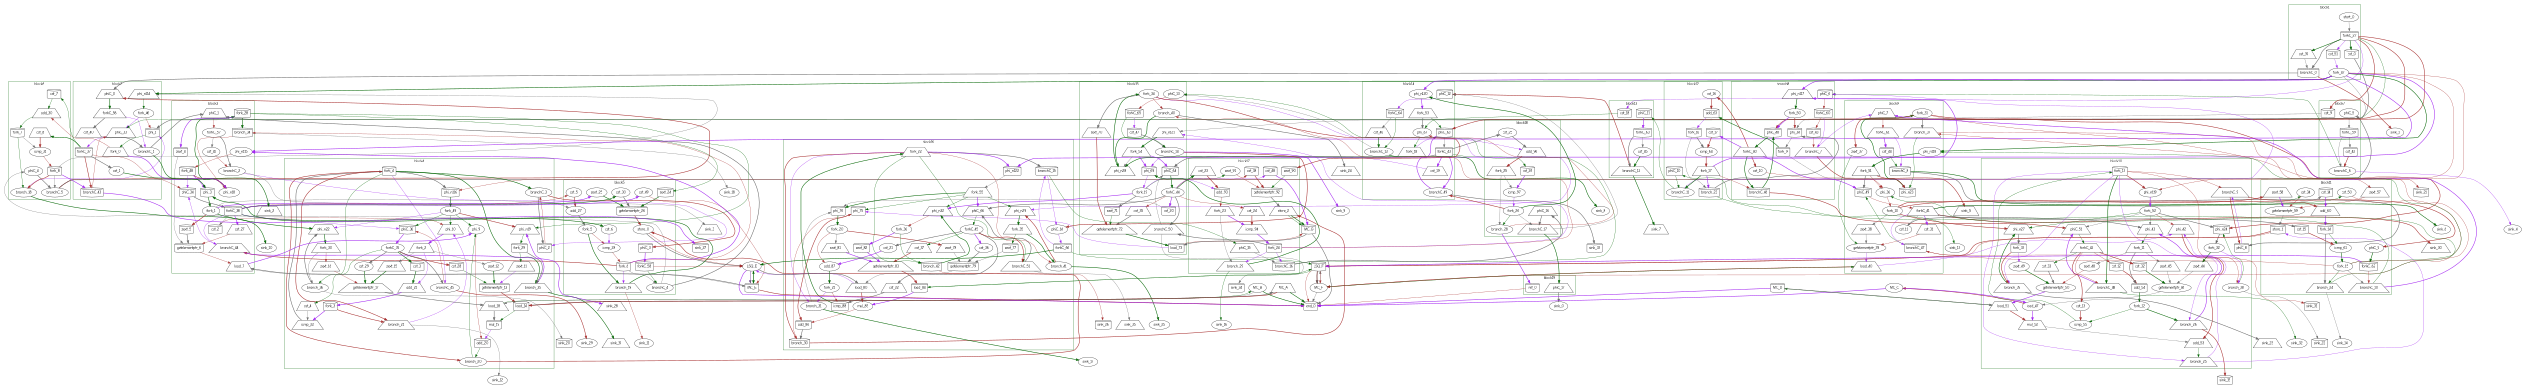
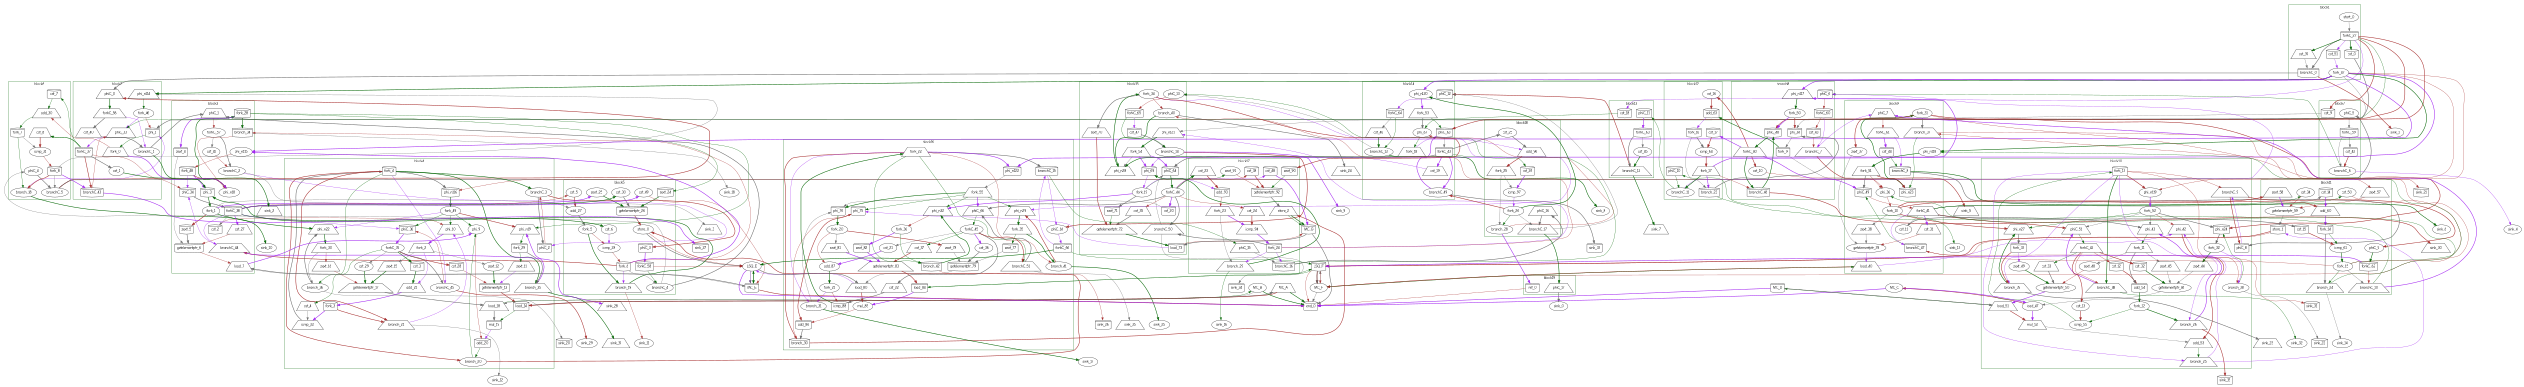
edge "zext_37" -> "getelementptr_39": color darkgreen -> gray40
edge "forkC_45" -> "cst_21": style bold -> solid
edge "forkC_39" -> "cst_29": style bold -> solid
edge "cst_28" -> "getelementptr_13": color darkgreen -> brown
